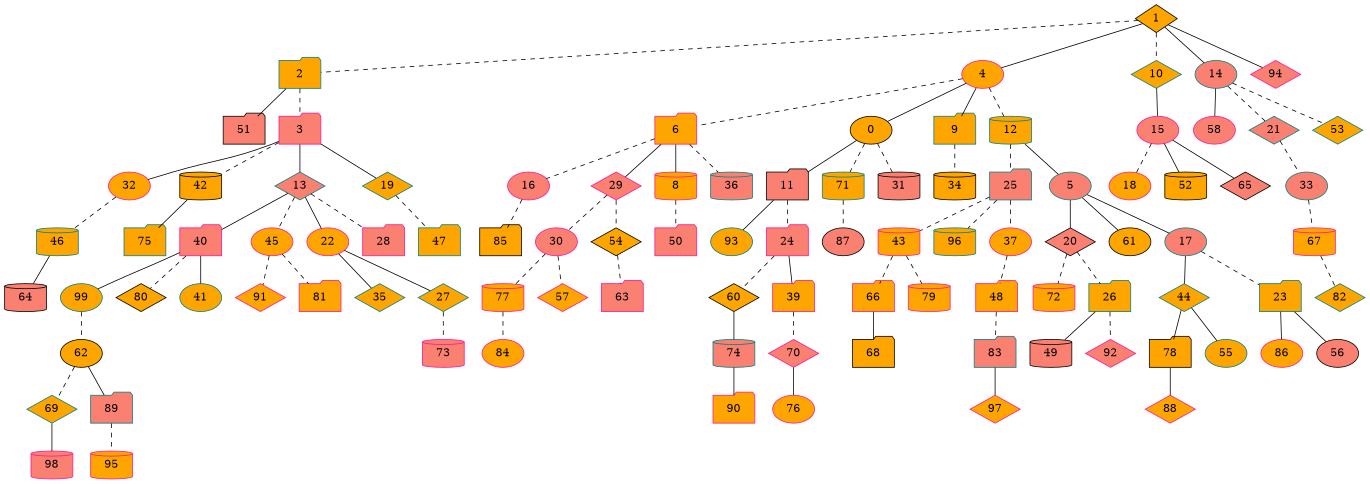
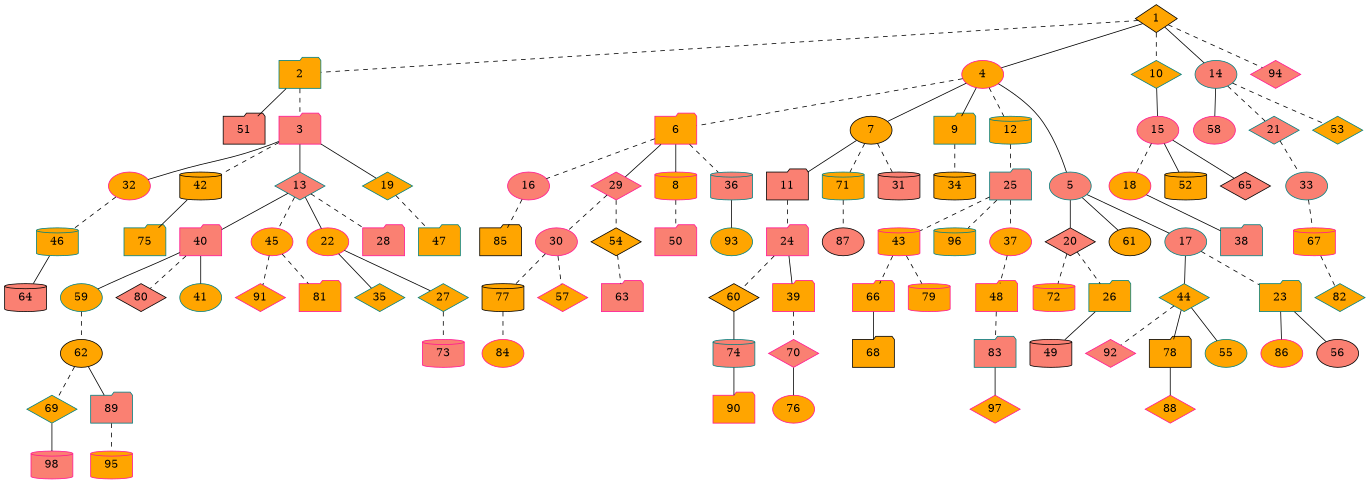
edge "1" -- "94": style solid -> dashed
node "0": label "0" -> "7"
edge "12" -- "5": now "4" -- "5"
edge "11" -- "93": now "36" -- "93"
node "38": added
node "99": label "99" -> "59"
node "80": fillcolor orange -> salmon
node "77": color deeppink -> black
edge "26" -- "92": now "44" -- "92"
